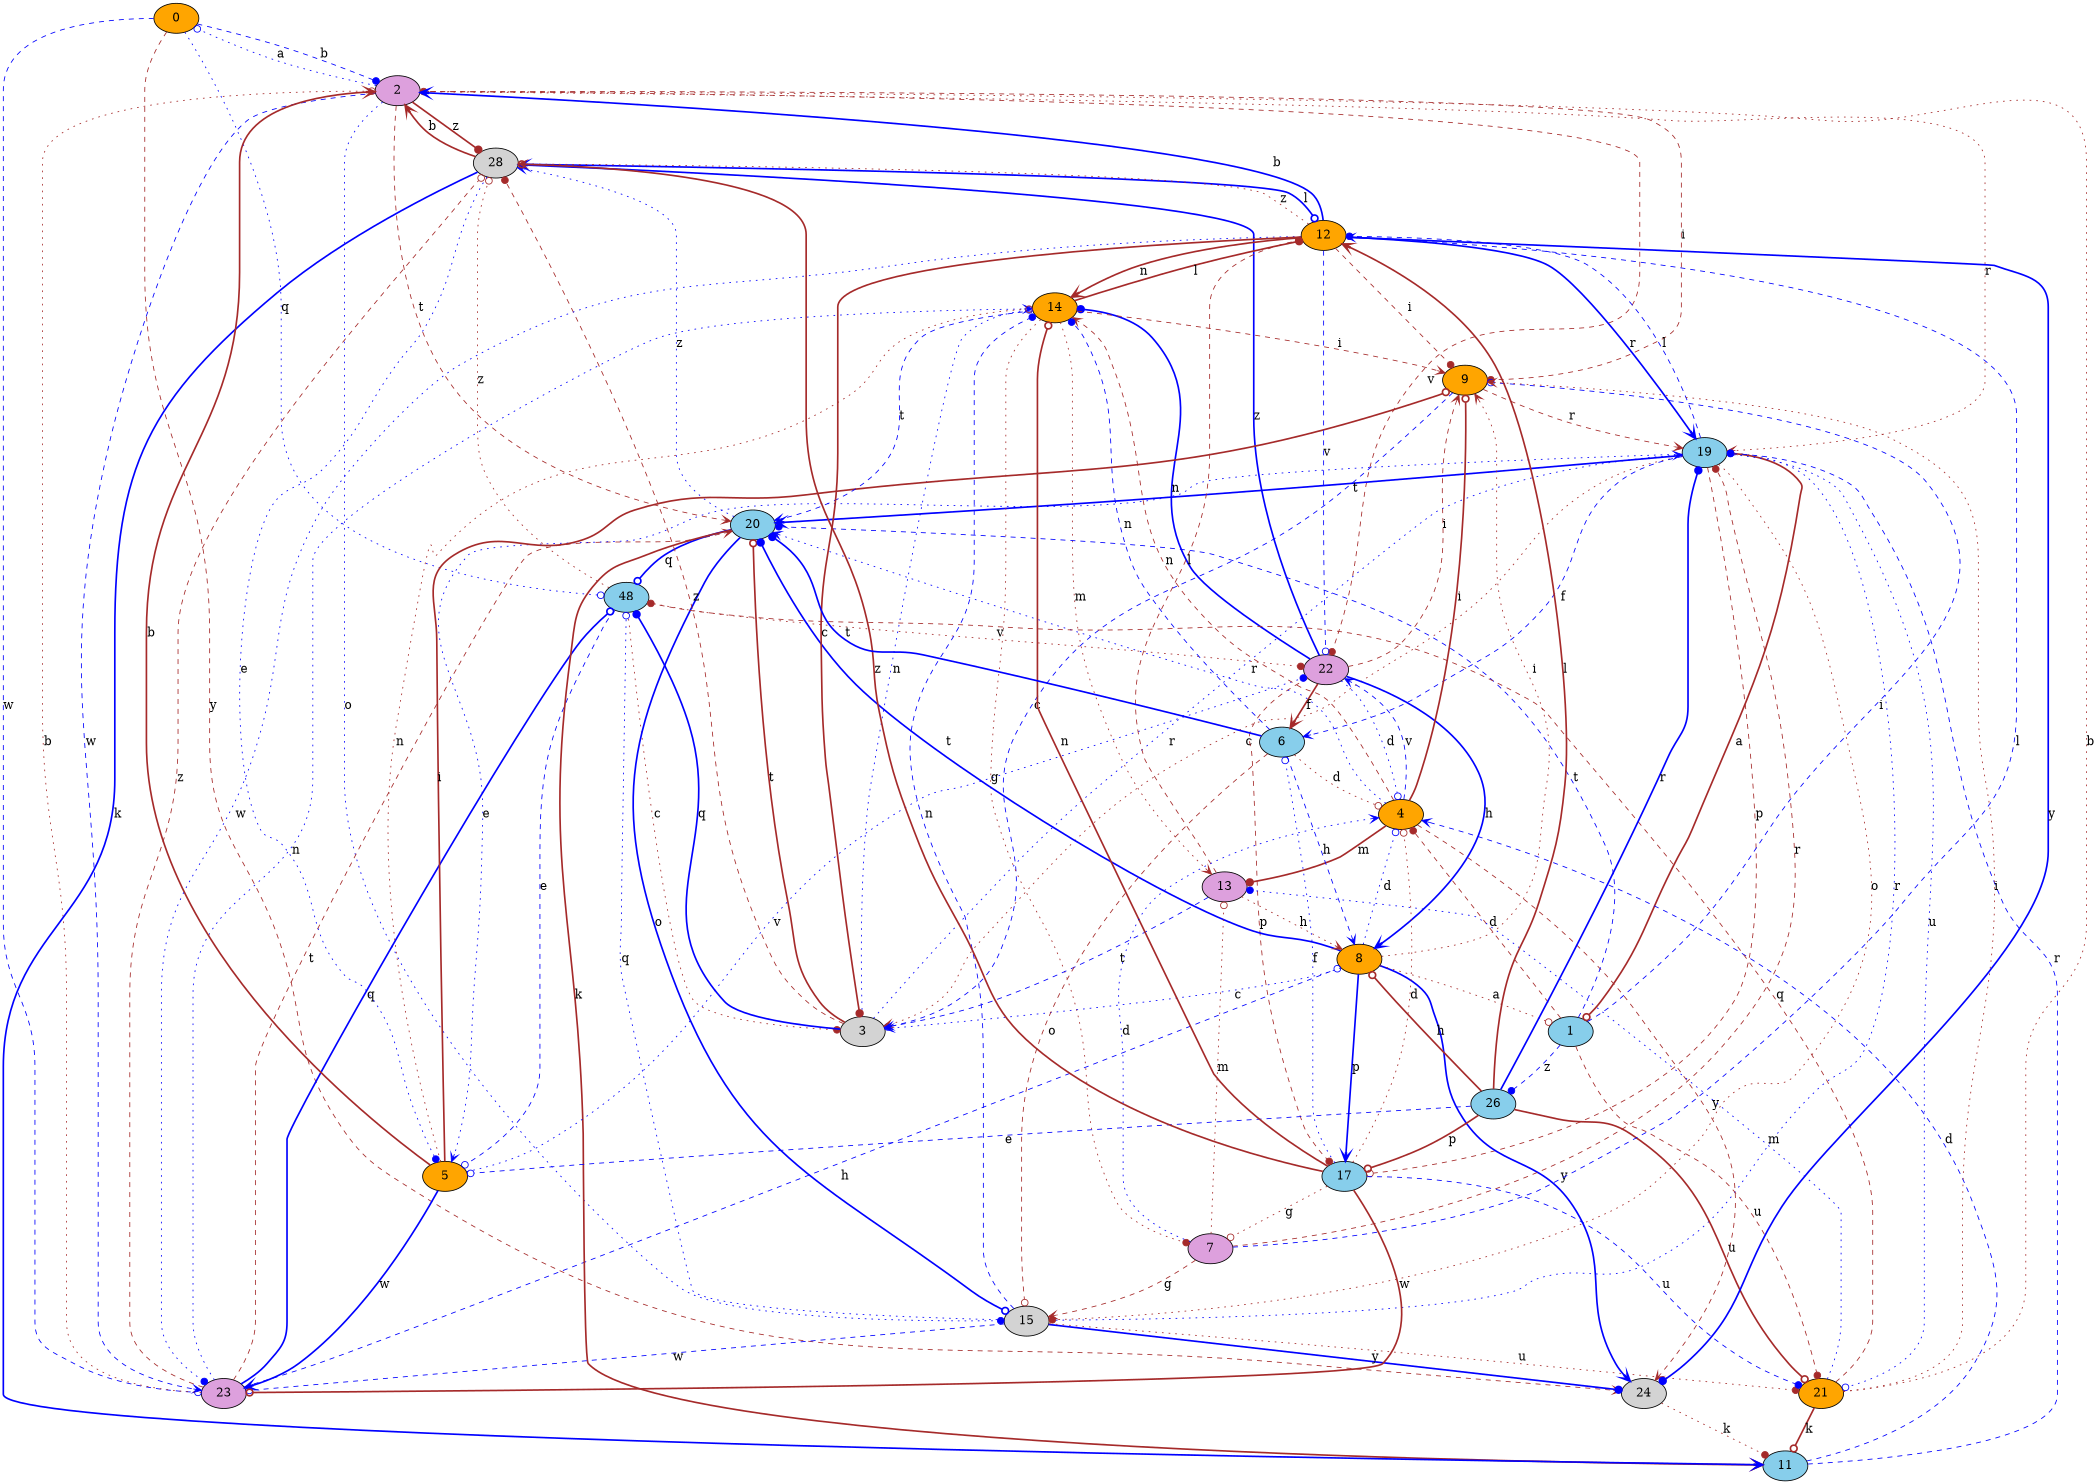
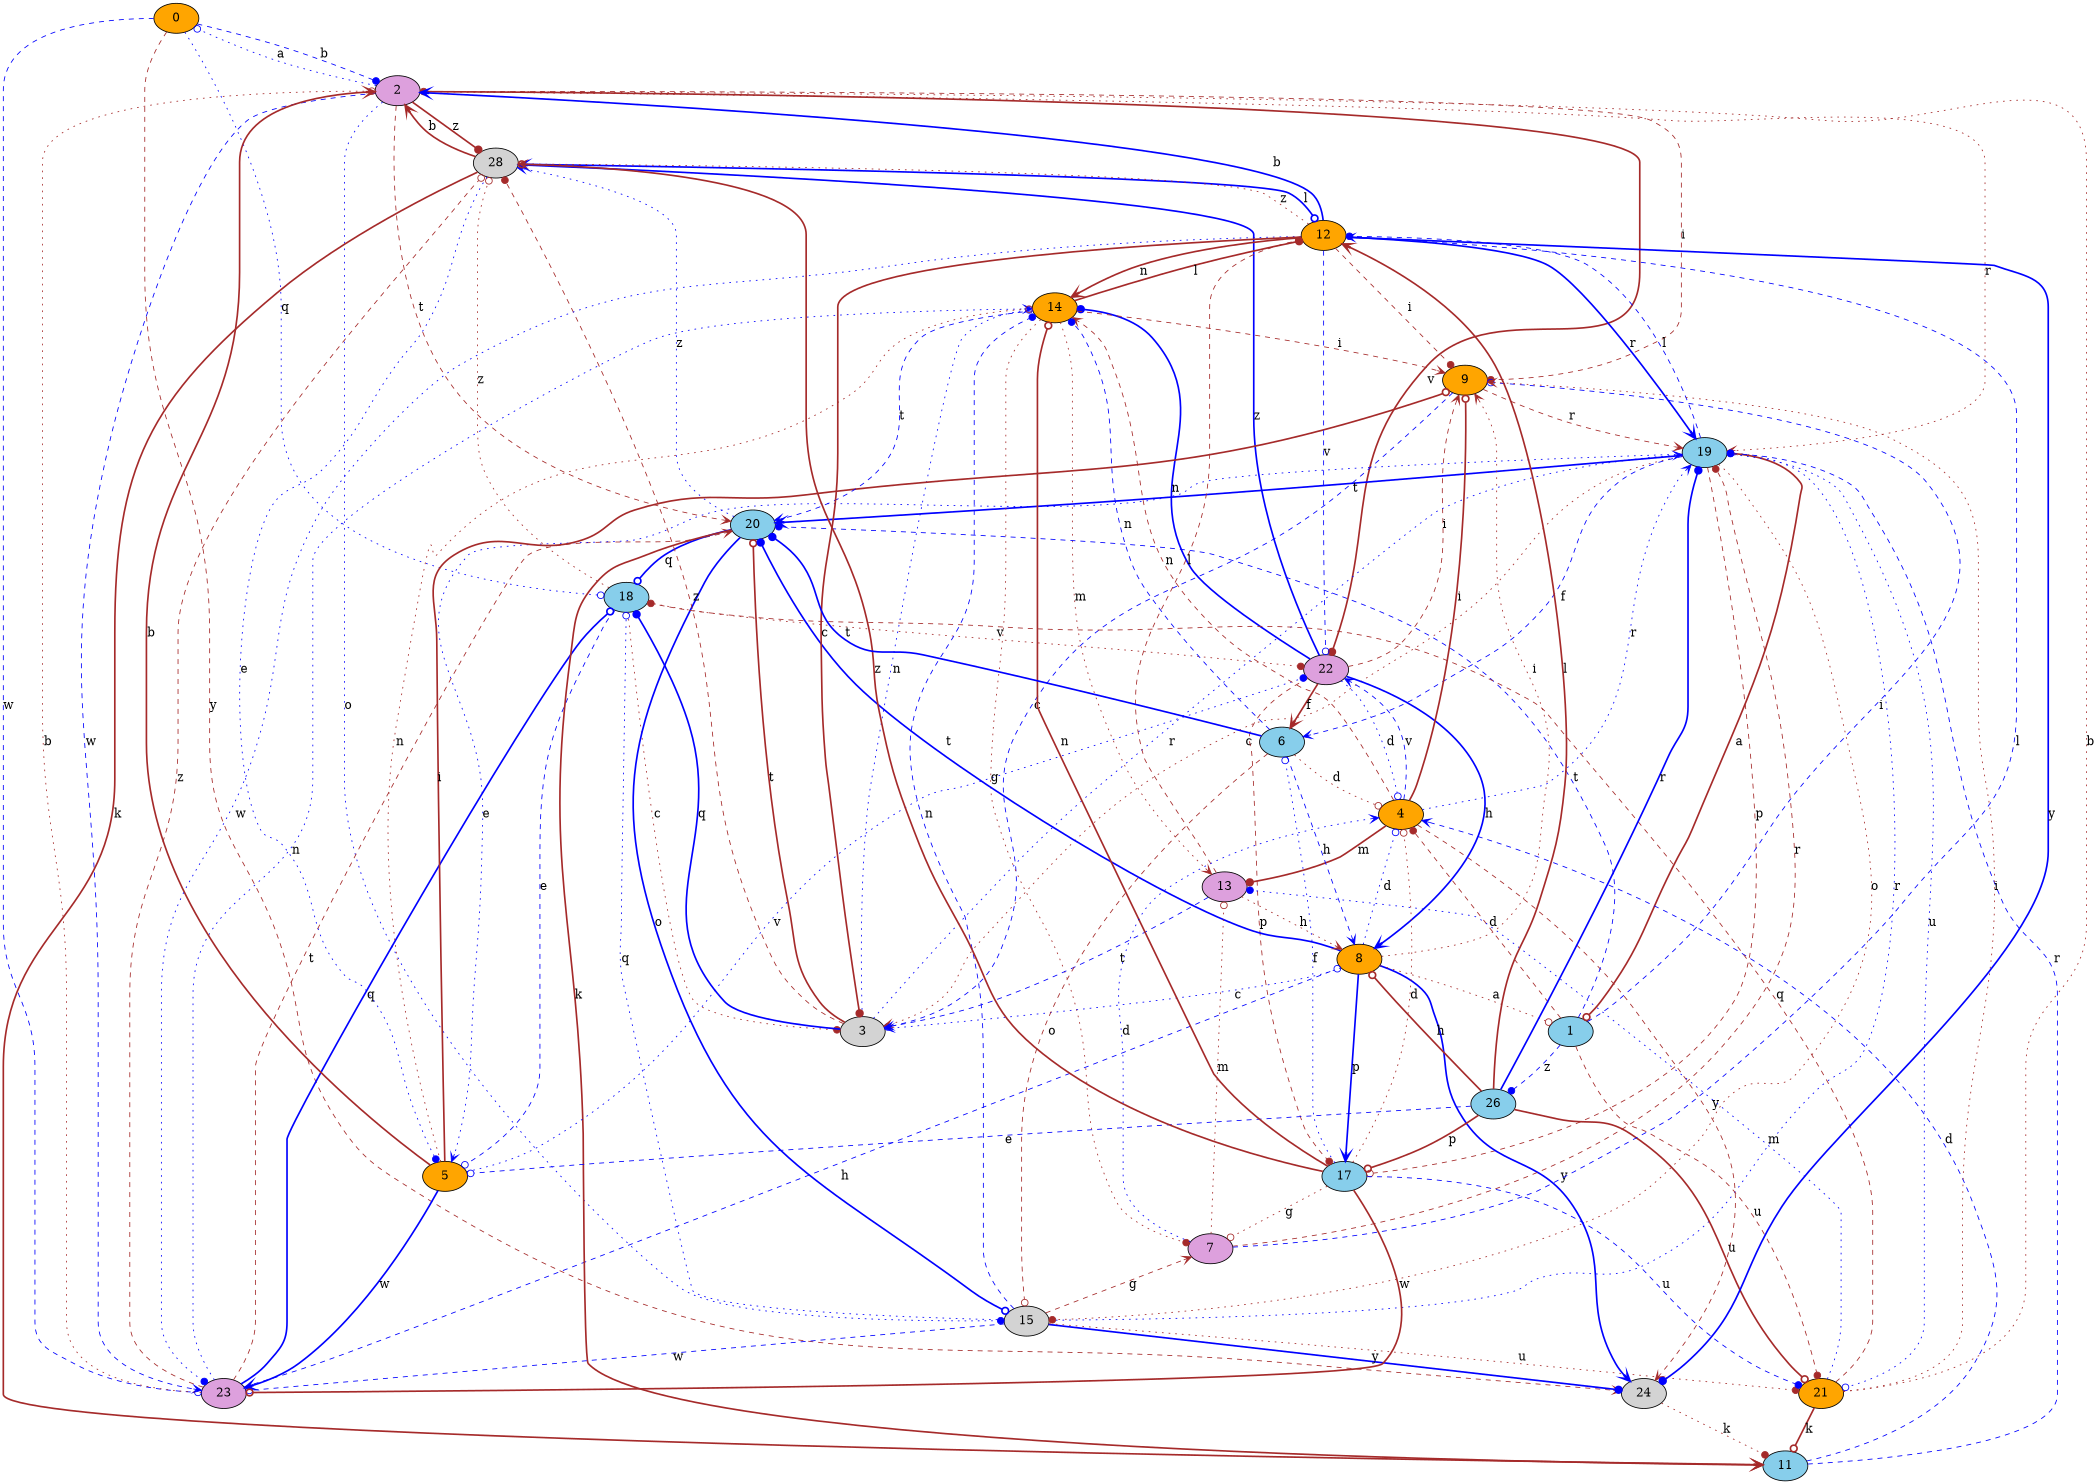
edge "2" -> "22": style dashed -> bold
node "48": label "48" -> "18"
edge "4" -> "20": now "4" -> "19"
edge "7" -> "15": reversed
edge "28" -> "11": color blue -> brown
